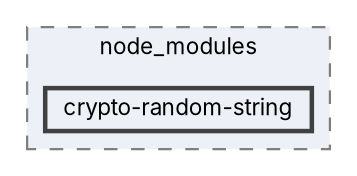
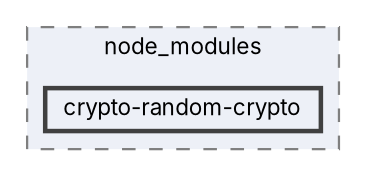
node "crypto-random-string": label "crypto-random-string" -> "crypto-random-crypto"
